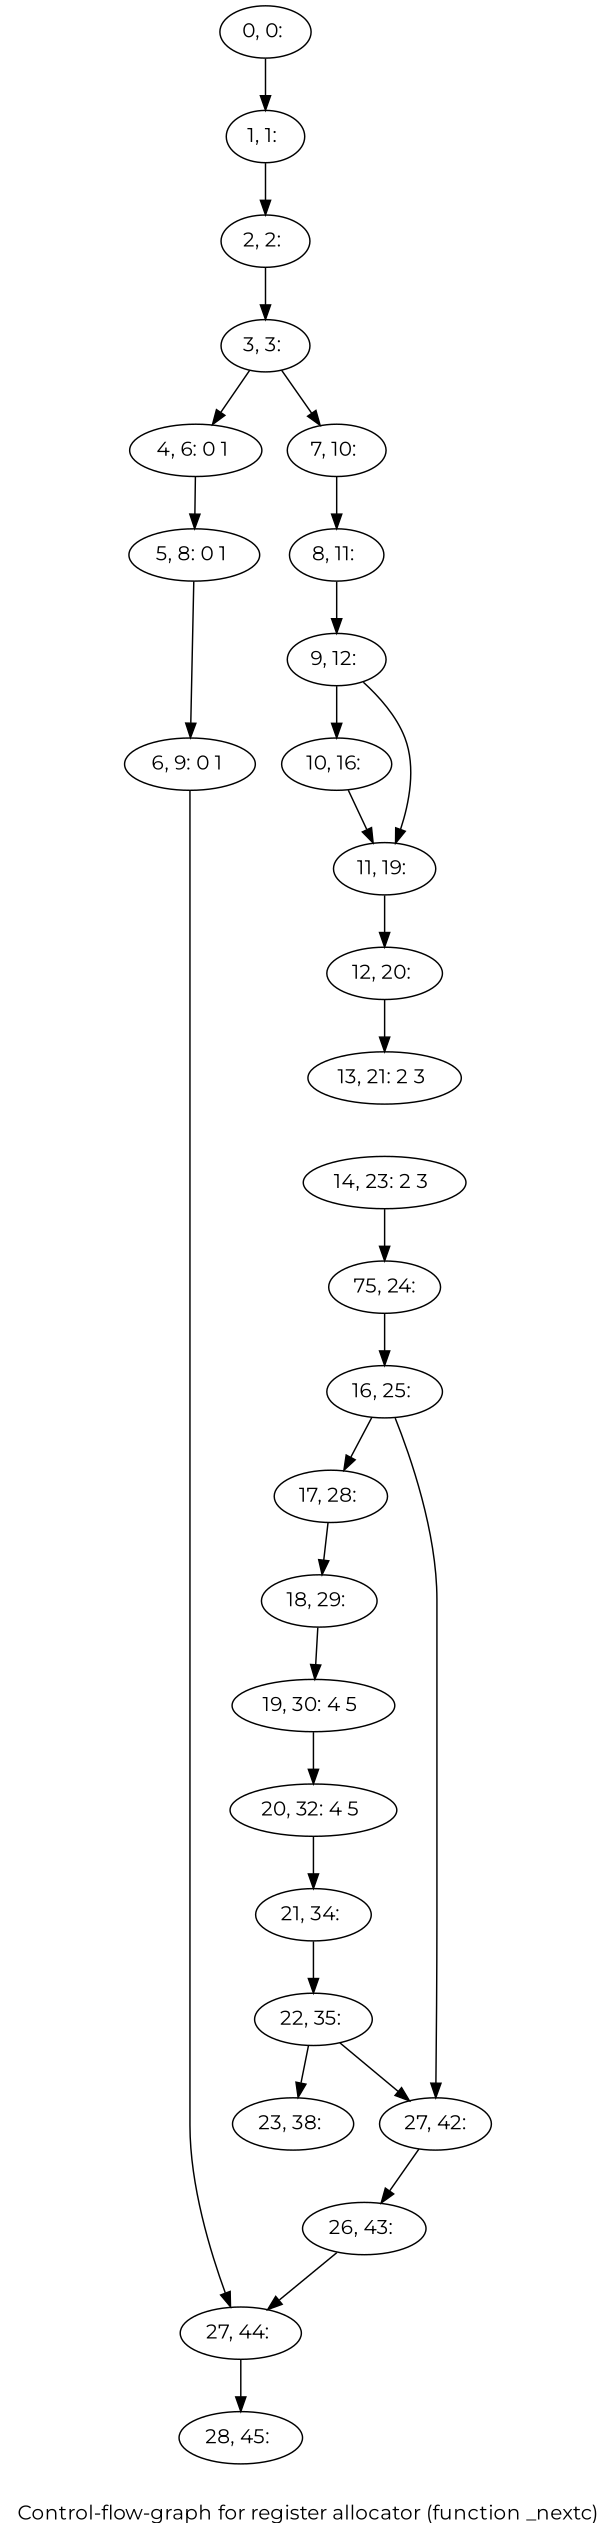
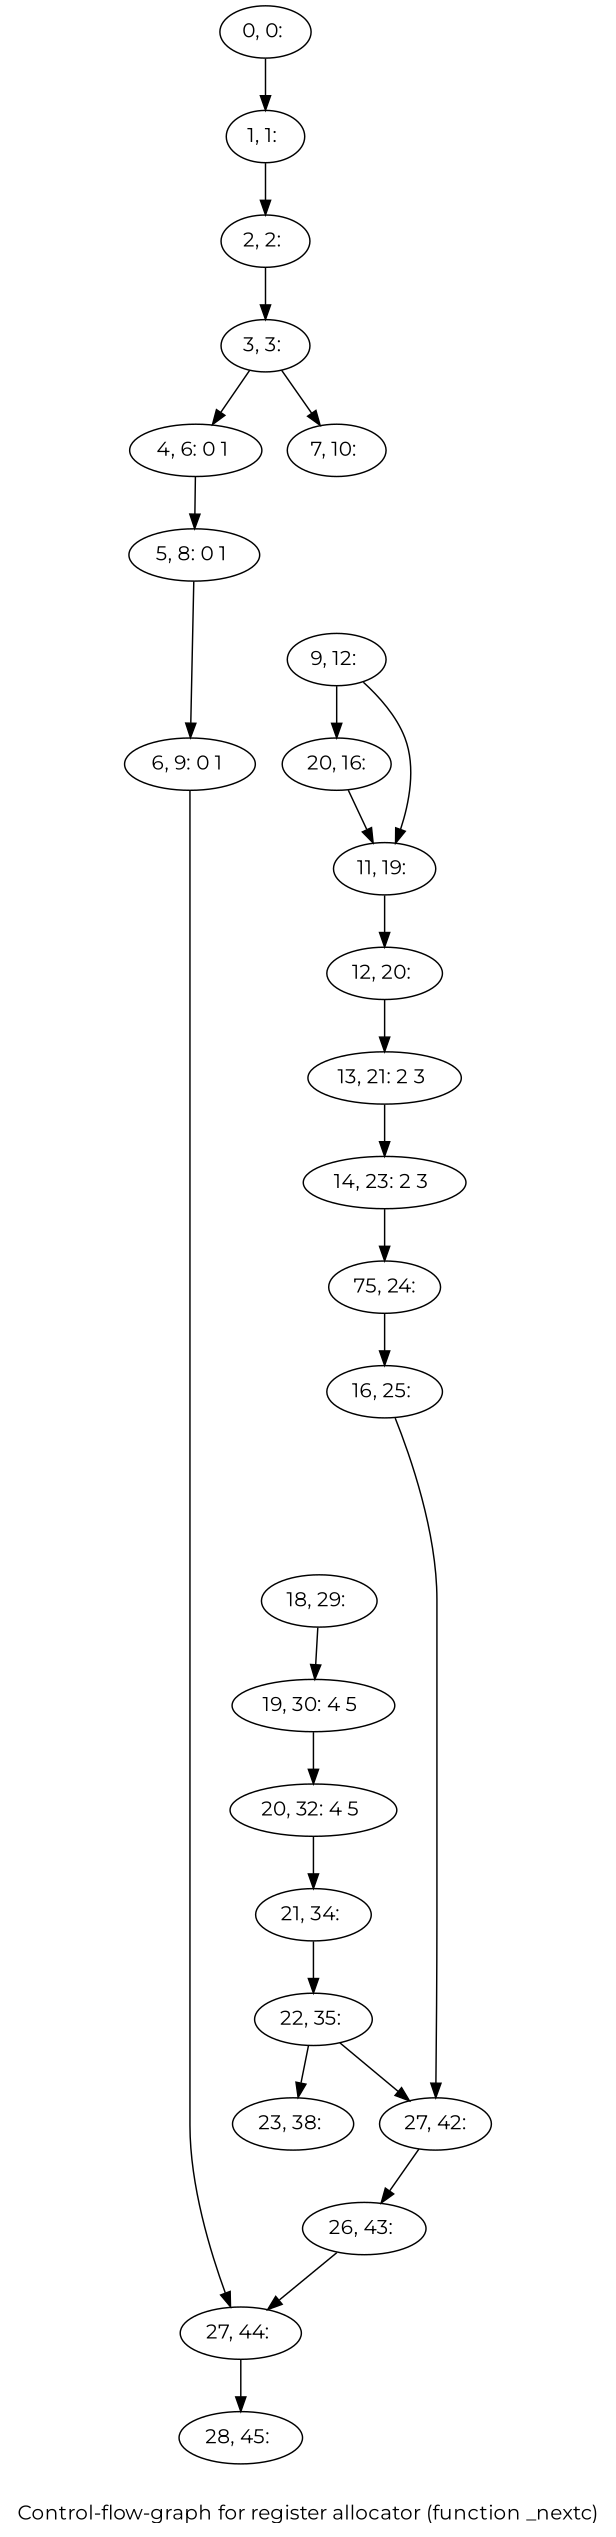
node "8, 11:": removed
node "10, 16:": label "10, 16:" -> "20, 16:"
edge "13, 21: 2 3" -> "14, 23: 2 3": added
node "17, 28:": removed
